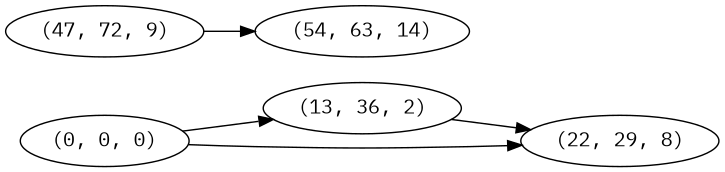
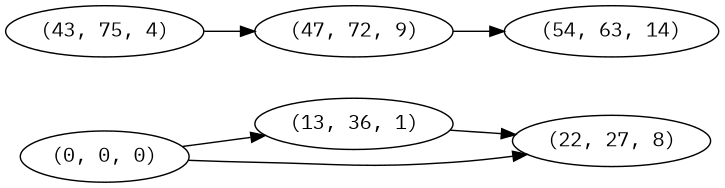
node "(43, 75, 4)": added
node "(13, 36, 2)": label "(13, 36, 2)" -> "(13, 36, 1)"
node "(22, 29, 8)": label "(22, 29, 8)" -> "(22, 27, 8)"
